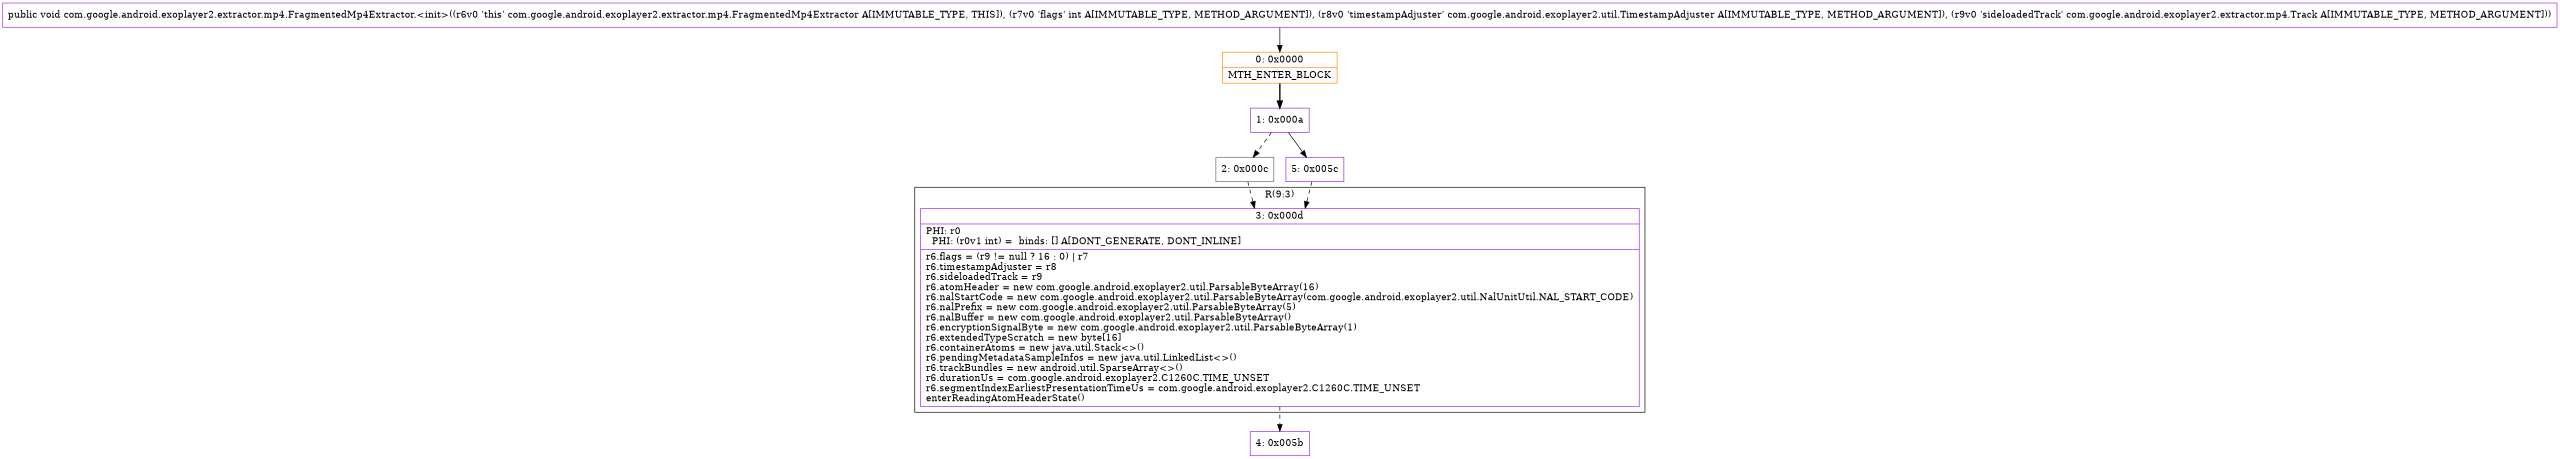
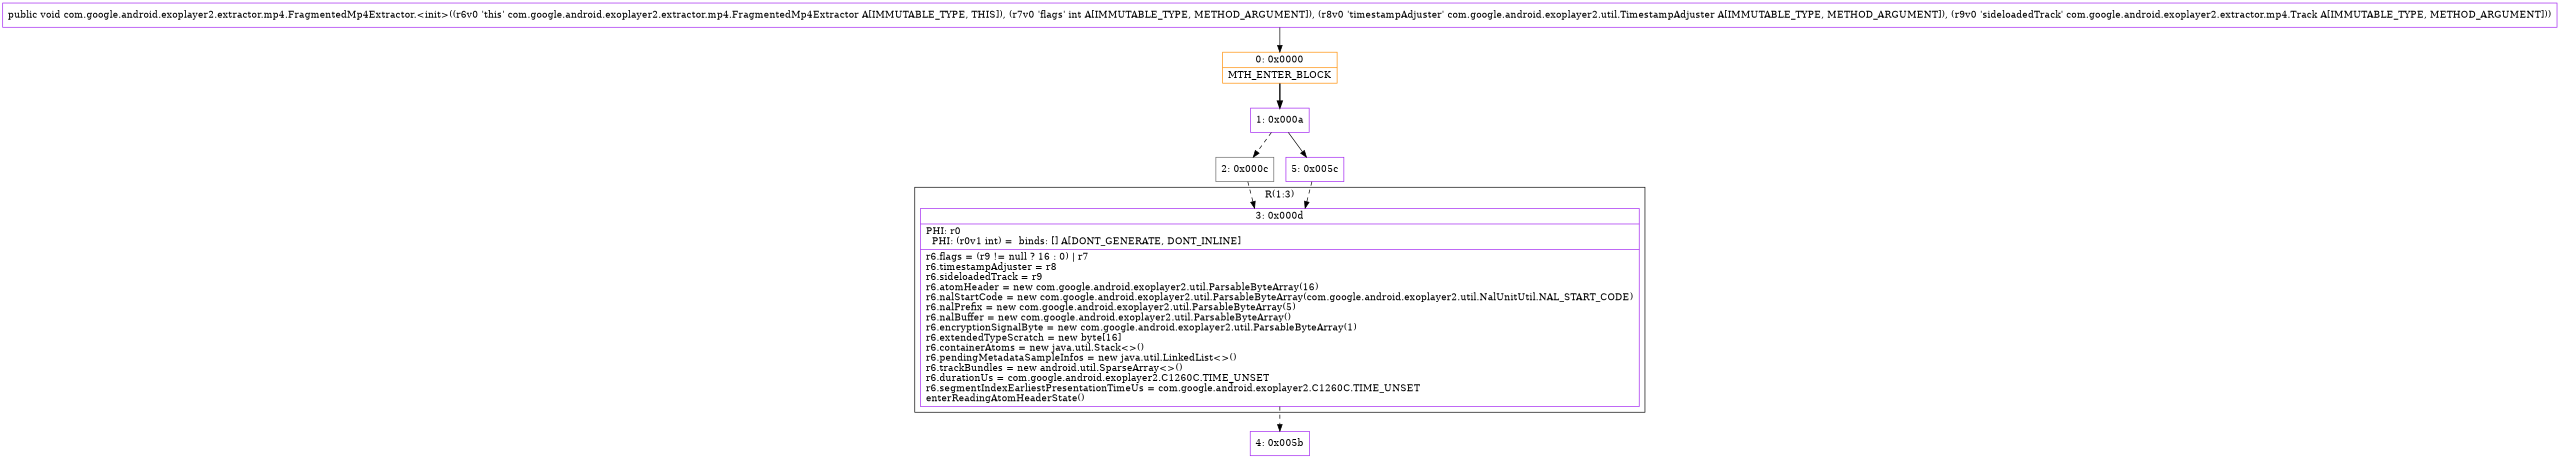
cluster "R(9:3)": label "R(9:3)" -> "R(1:3)"
